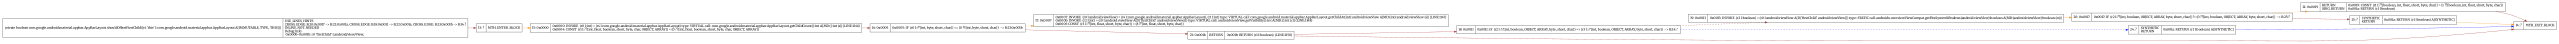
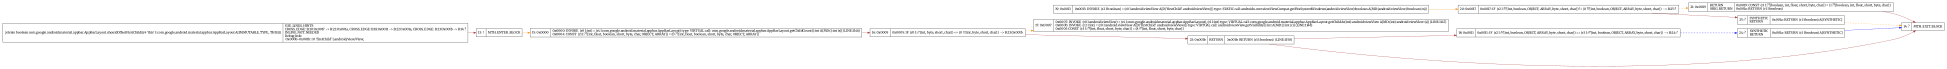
edge "25: ?" -> "14: ?": style solid -> dashed
edge "18: 0x0011" -> "19: 0x0013": removed
